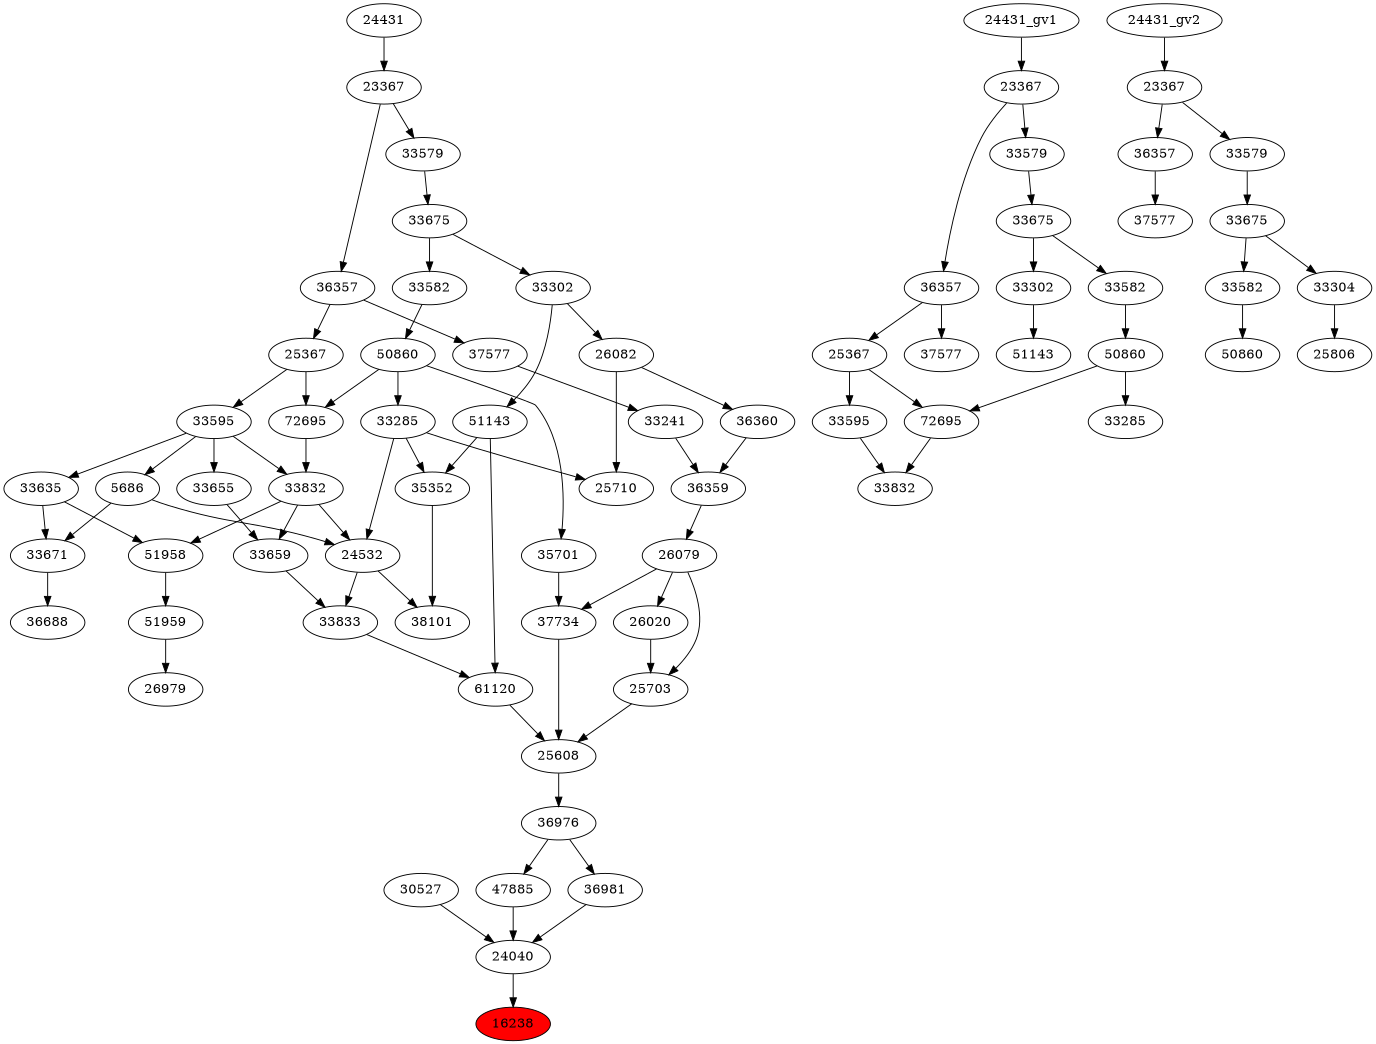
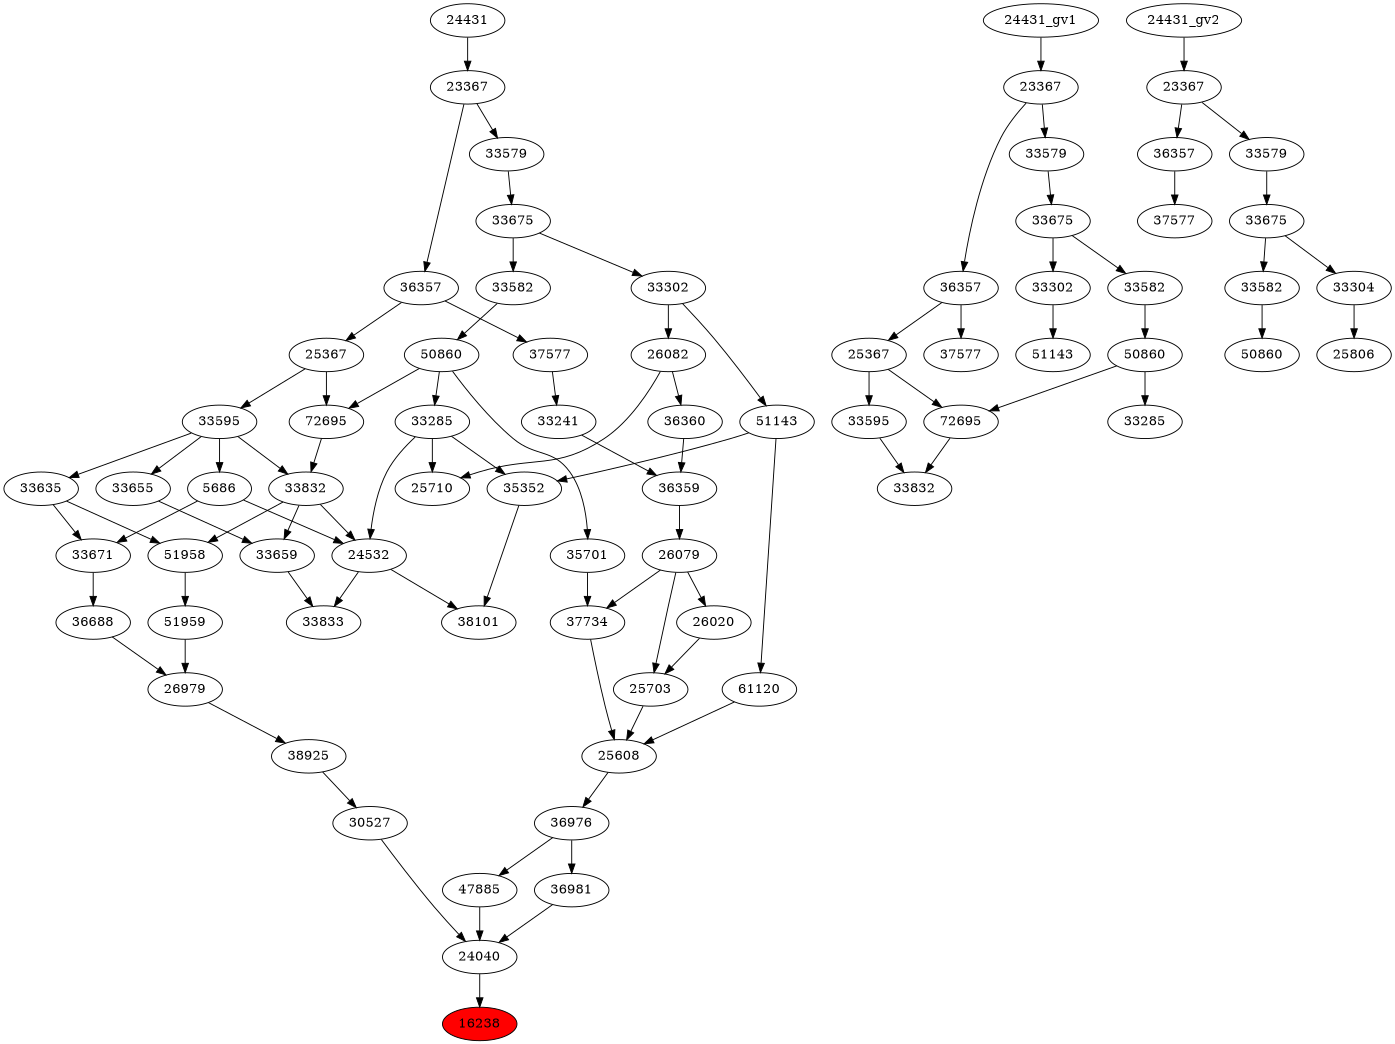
edge "36688" -> "26979": added
edge "33833" -> "61120": removed
node "38925": added
